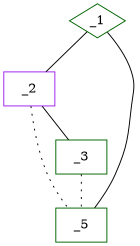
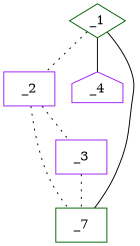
edge "_1" -- "_2": style solid -> dotted
node "_4": added
edge "_2" -- "_3": style solid -> dotted
node "_3": color darkgreen -> purple
node "_5": label "_5" -> "_7"
